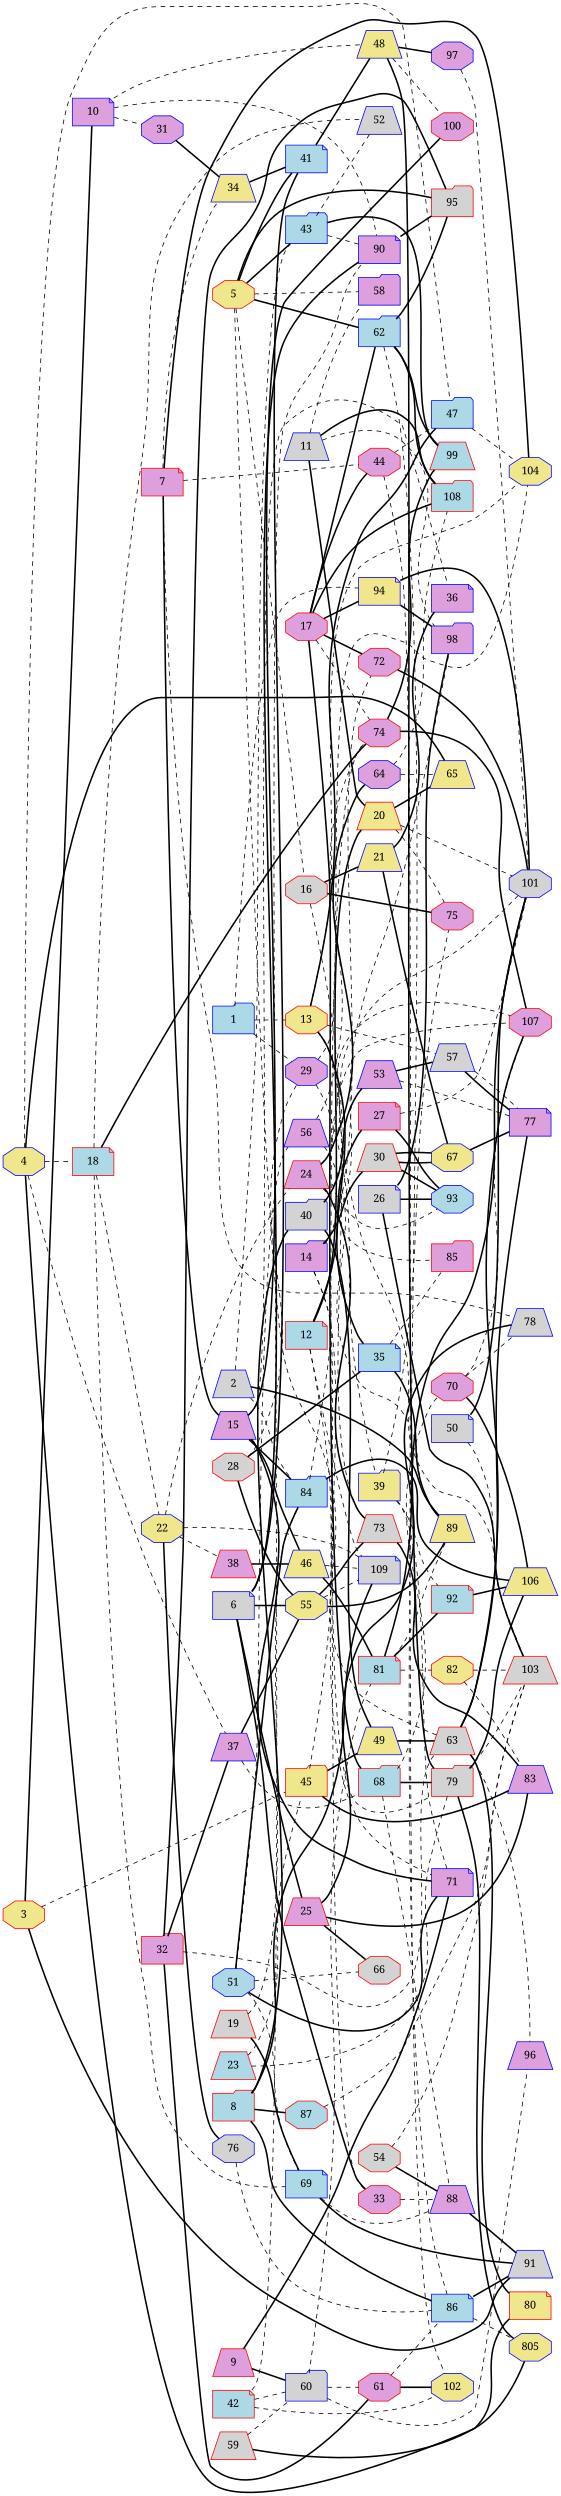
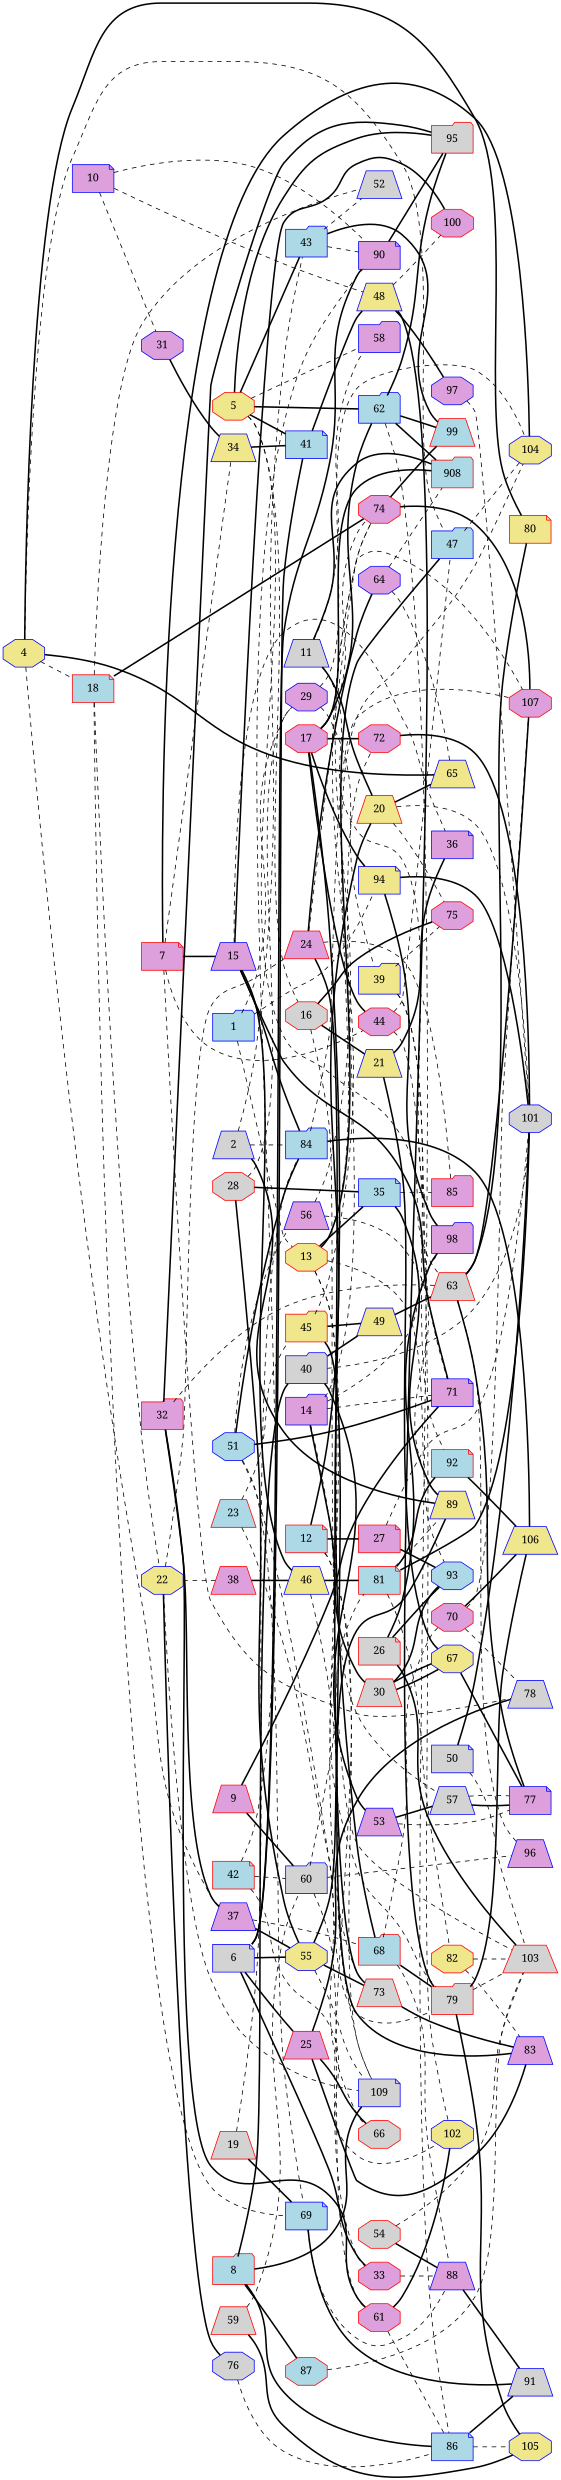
node "108": label "108" -> "908"
node "26": color blue -> red
node "3": removed
node "805": label "805" -> "105"
